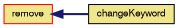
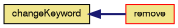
edge "changeKeyword" -> "remove": reversed
